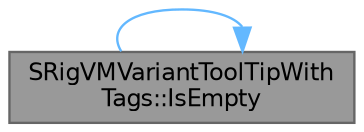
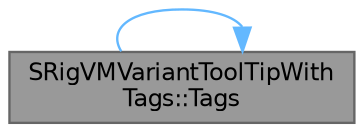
node "SRigVMVariantToolTipWith Tags::IsEmpty": label "SRigVMVariantToolTipWith Tags::IsEmpty" -> "SRigVMVariantToolTipWith Tags::Tags"
